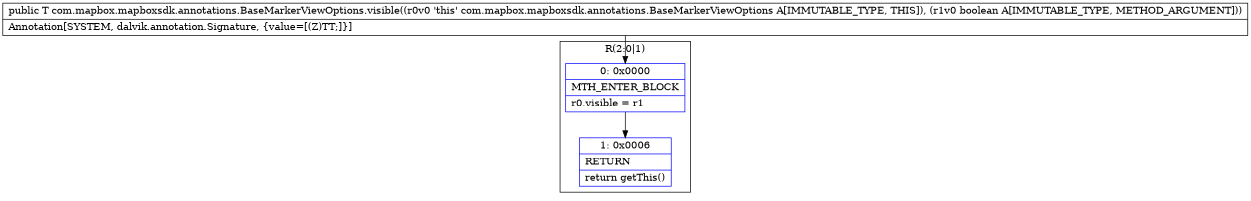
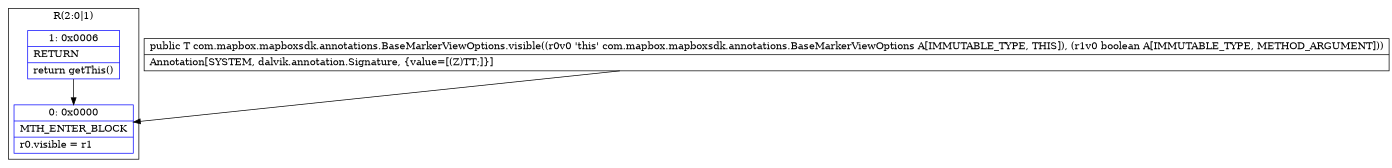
edge "0: 0x0000" -> "1: 0x0006": reversed
